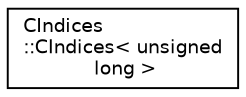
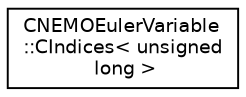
node "CIndices ::CIndices< unsigned long >": label "CIndices ::CIndices< unsigned long >" -> "CNEMOEulerVariable ::CIndices< unsigned long >"
